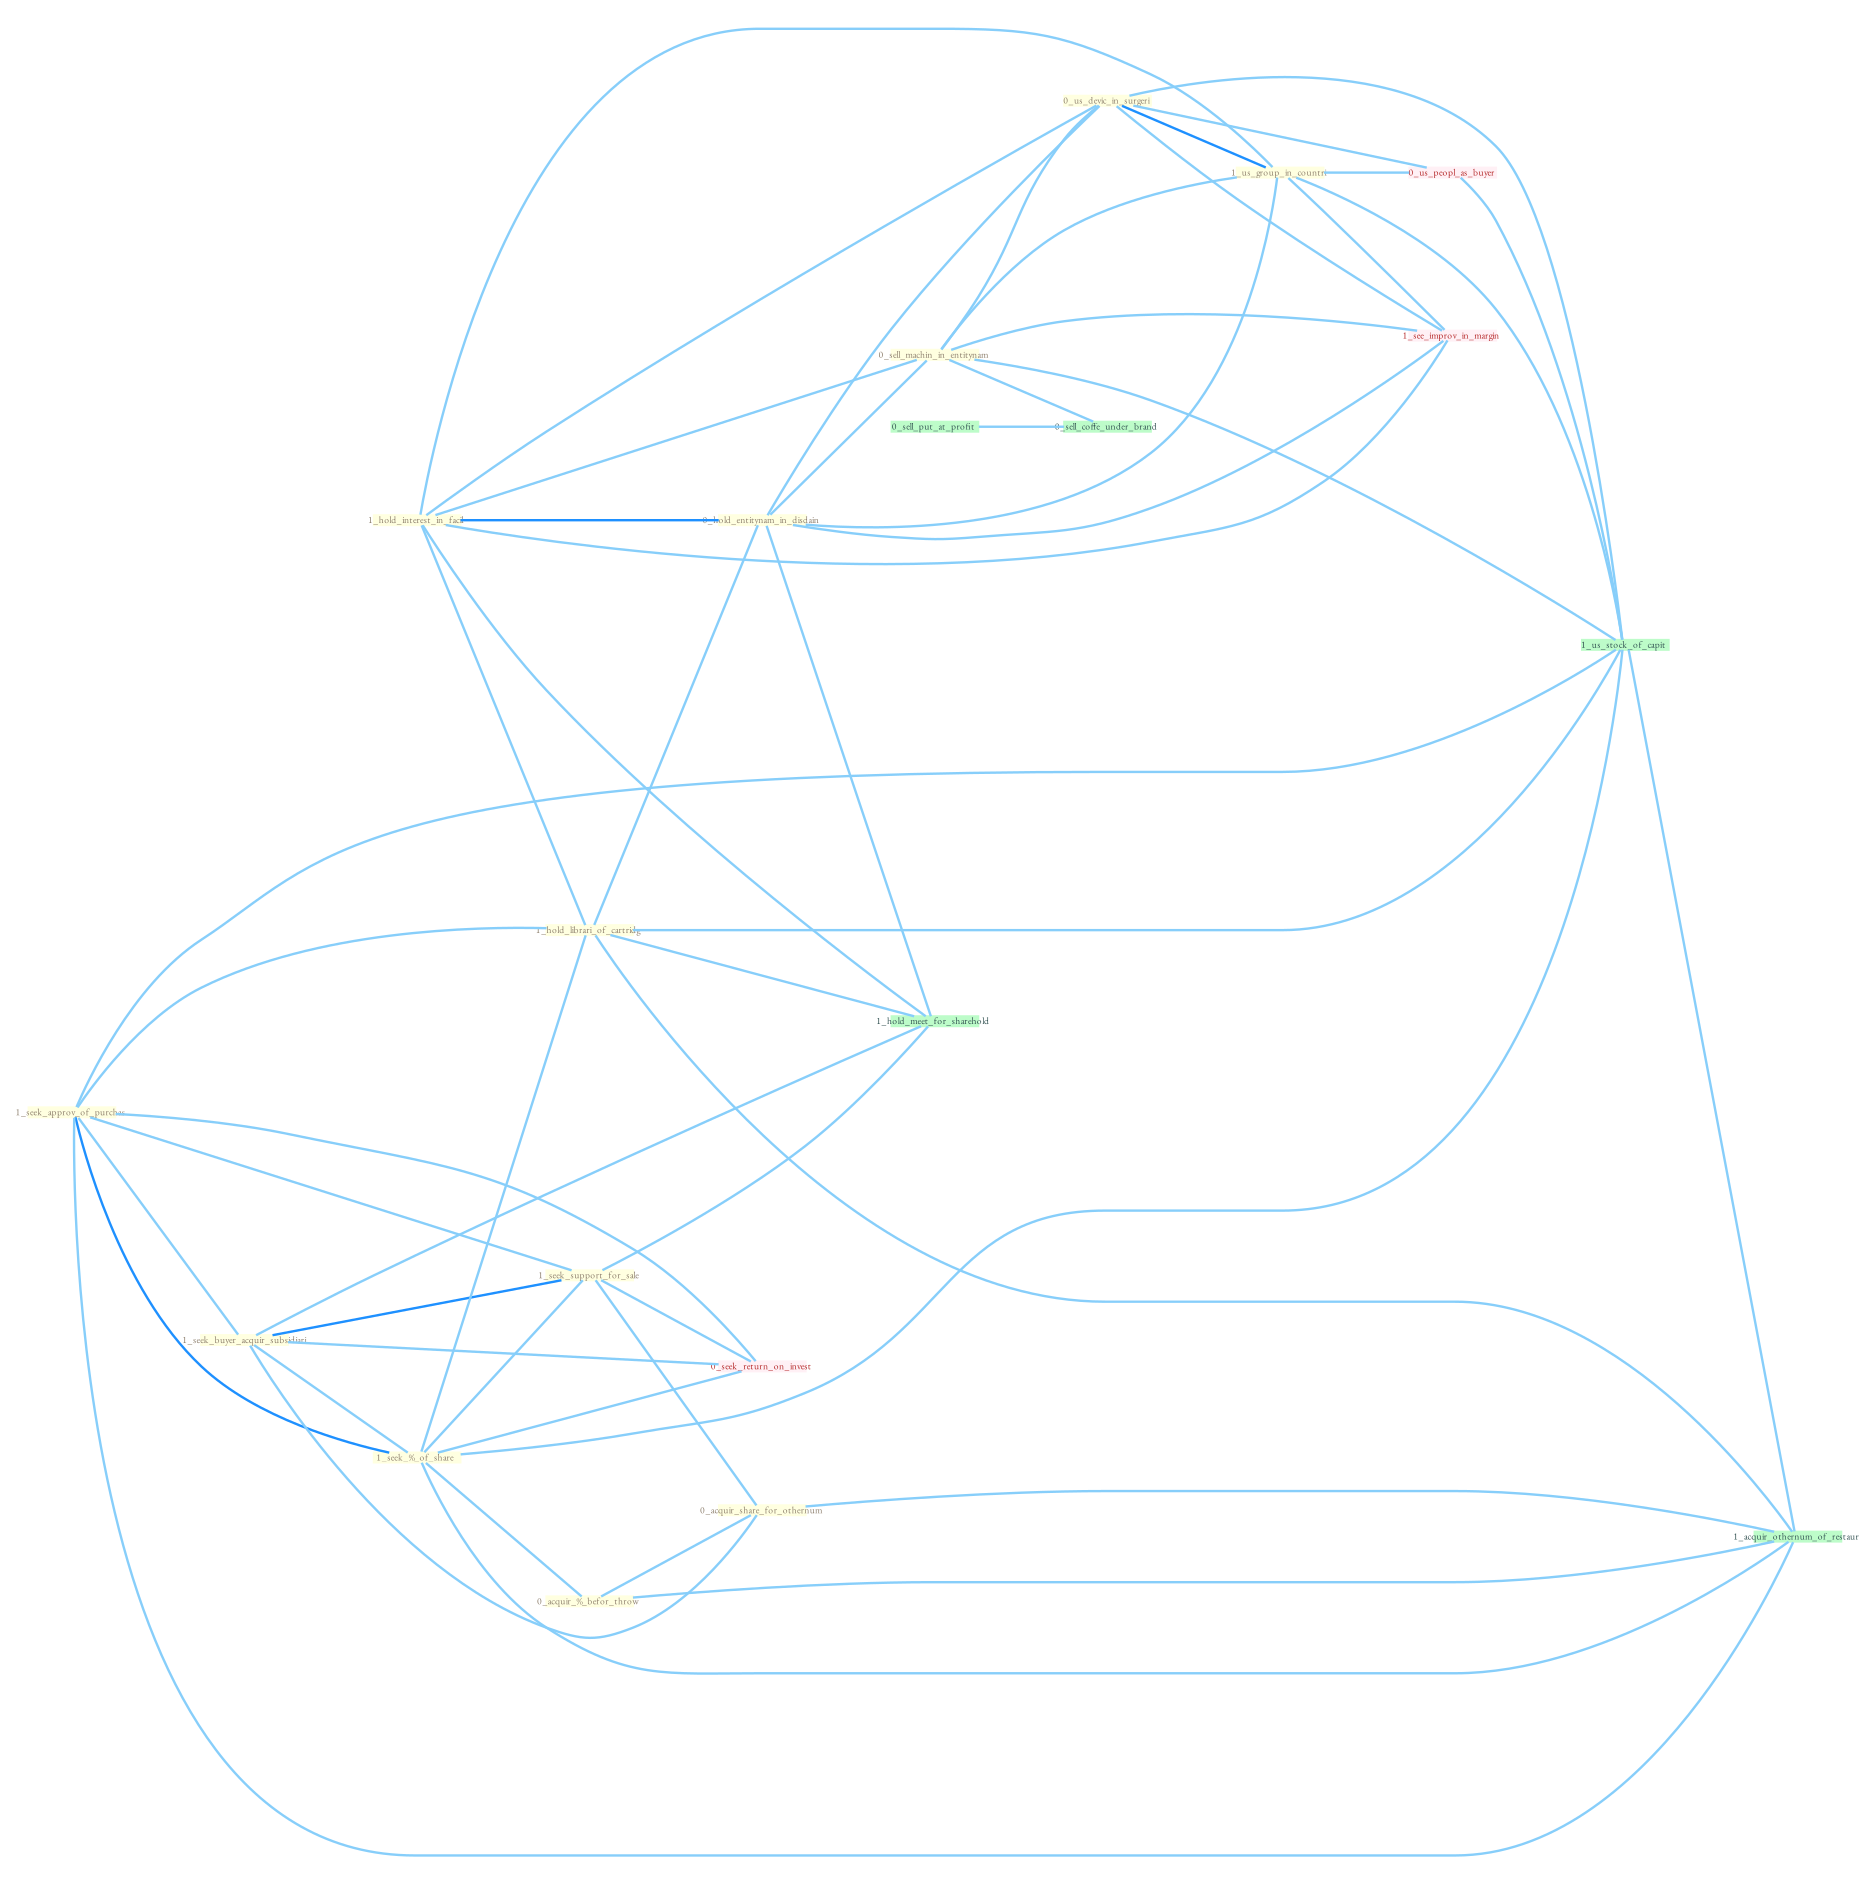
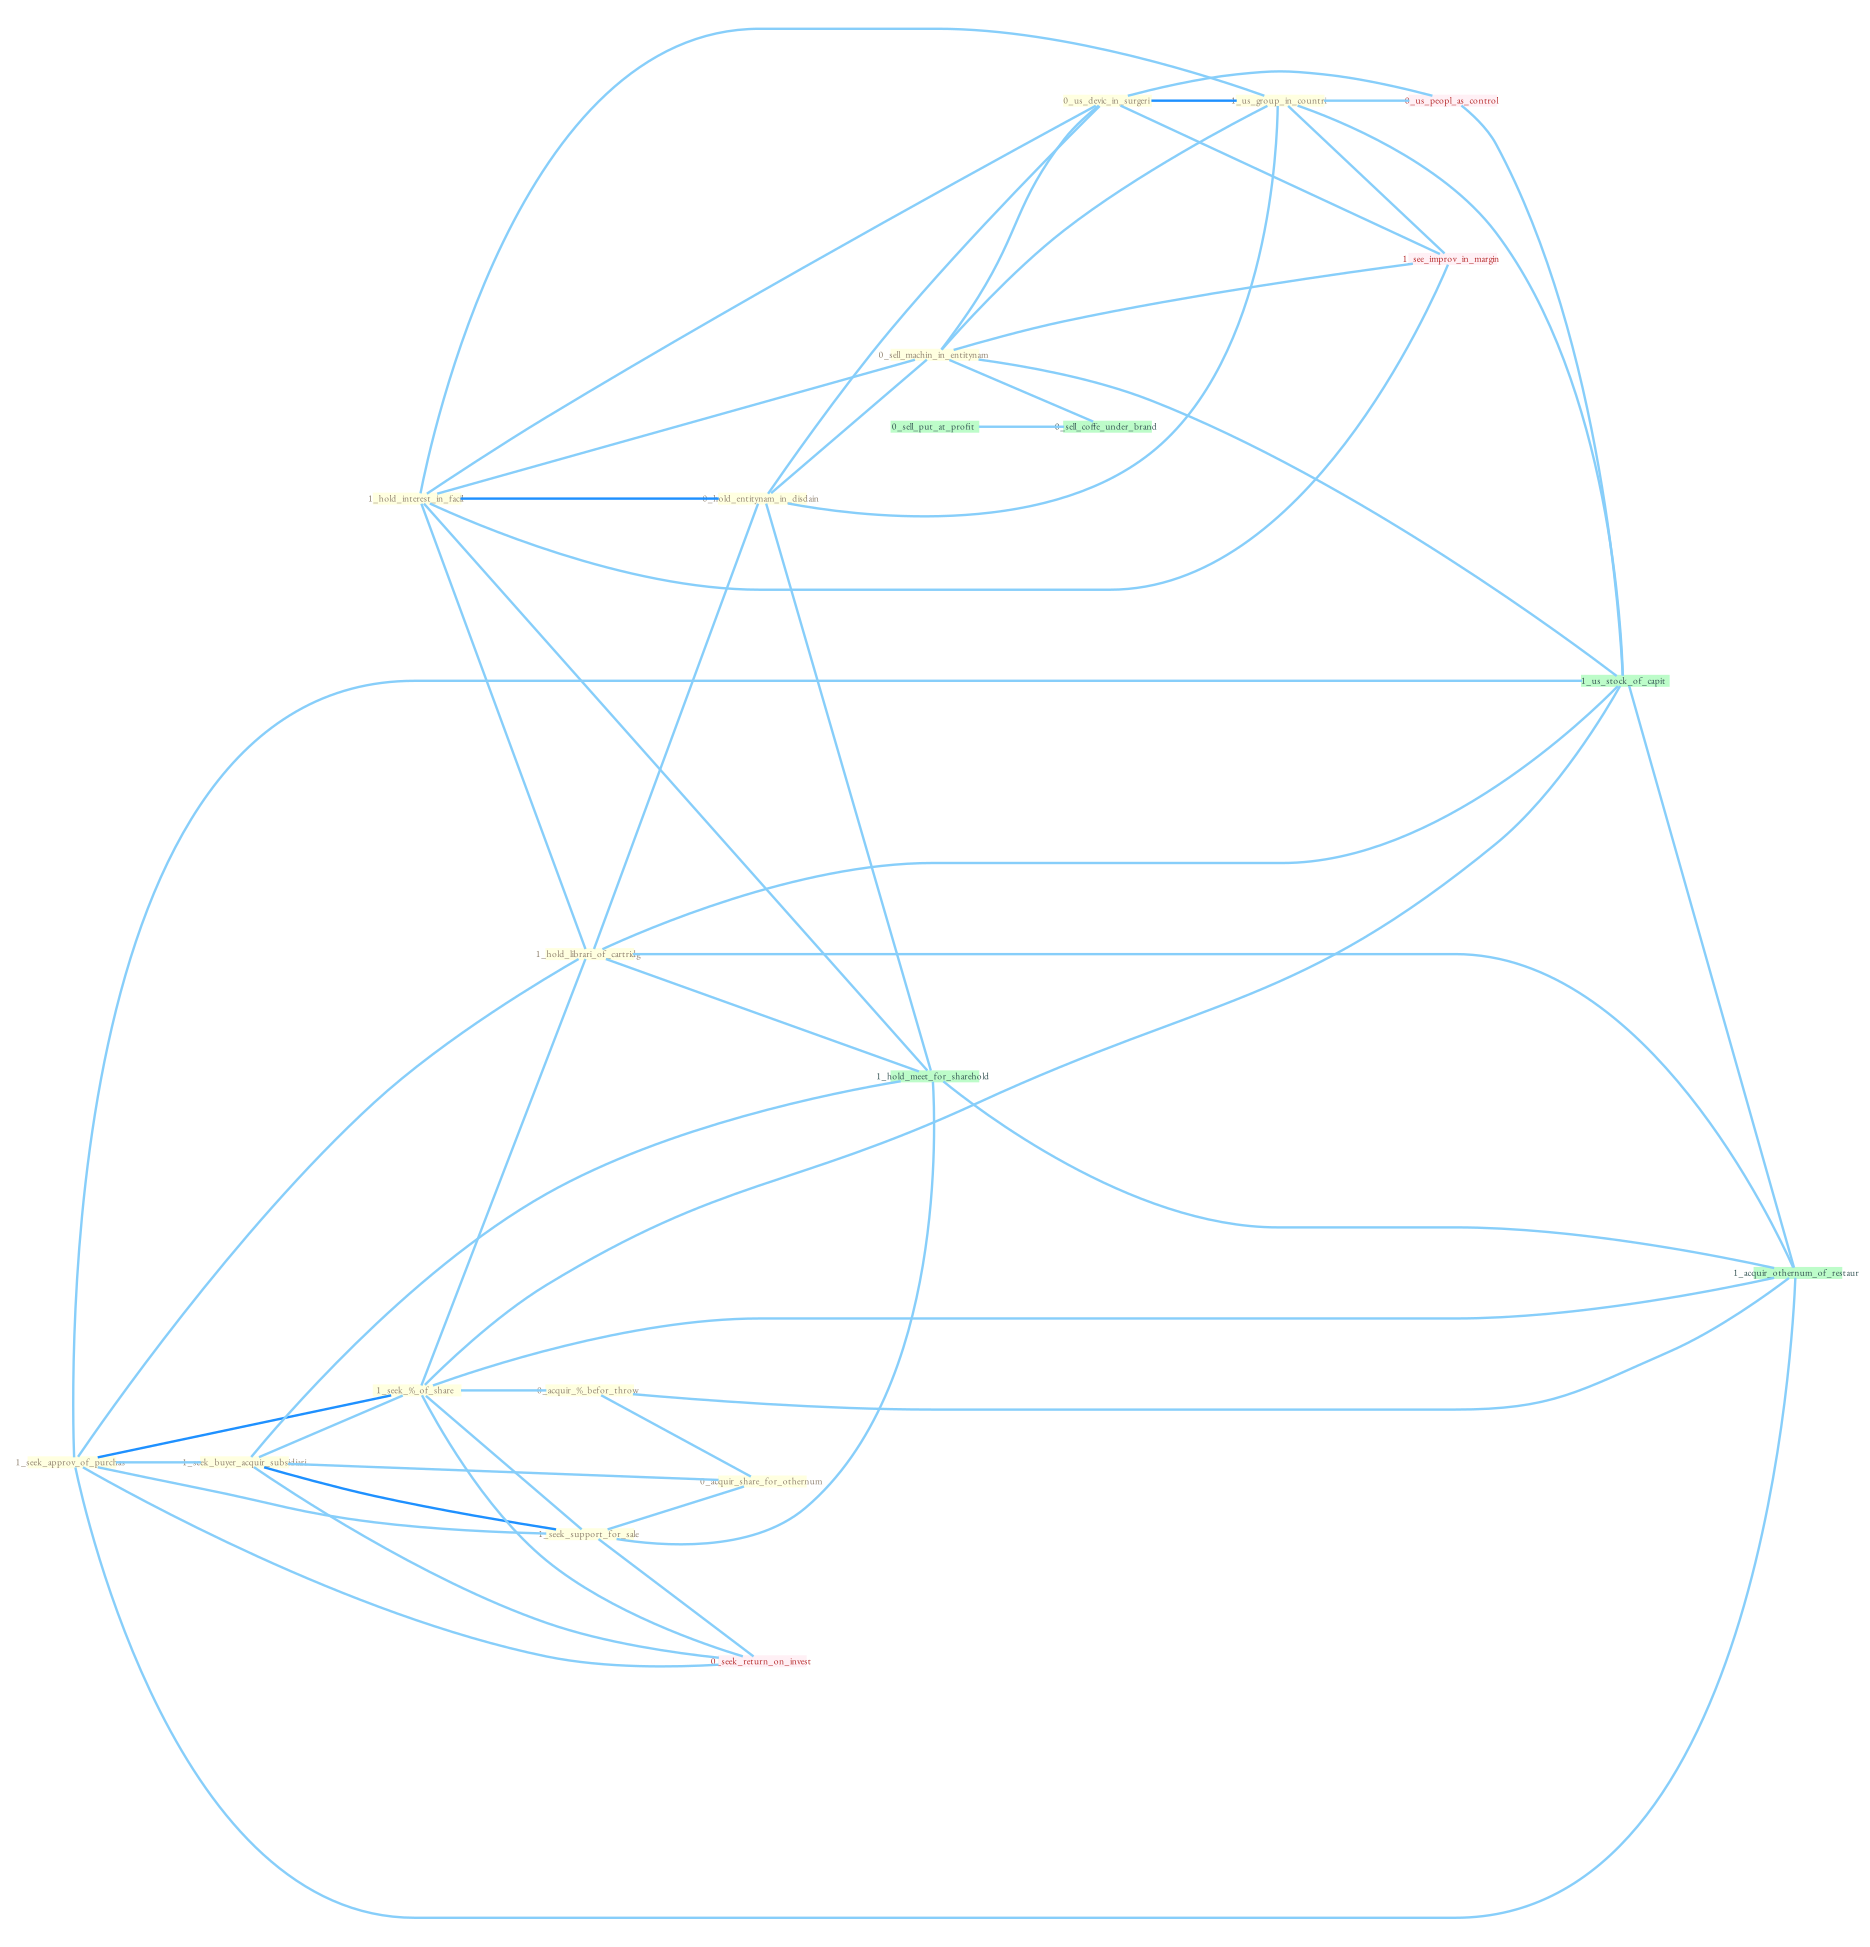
node "0_us_peopl_as_buyer": label "0_us_peopl_as_buyer" -> "0_us_peopl_as_control"
edge "0_us_devic_in_surgeri" -- "1_us_stock_of_capit": removed
edge "1_see_improv_in_margin" -- "0_hold_entitynam_in_disdain": removed
edge "0_acquir_share_for_othernum" -- "1_acquir_othernum_of_restaur": now "1_hold_meet_for_sharehold" -- "1_acquir_othernum_of_restaur"
